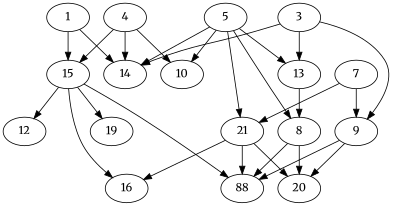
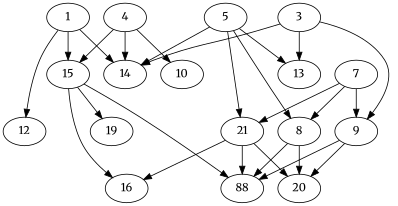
edge "5" -> "10": removed
edge "13" -> "8": now "7" -> "8"
edge "15" -> "12": now "1" -> "12"
